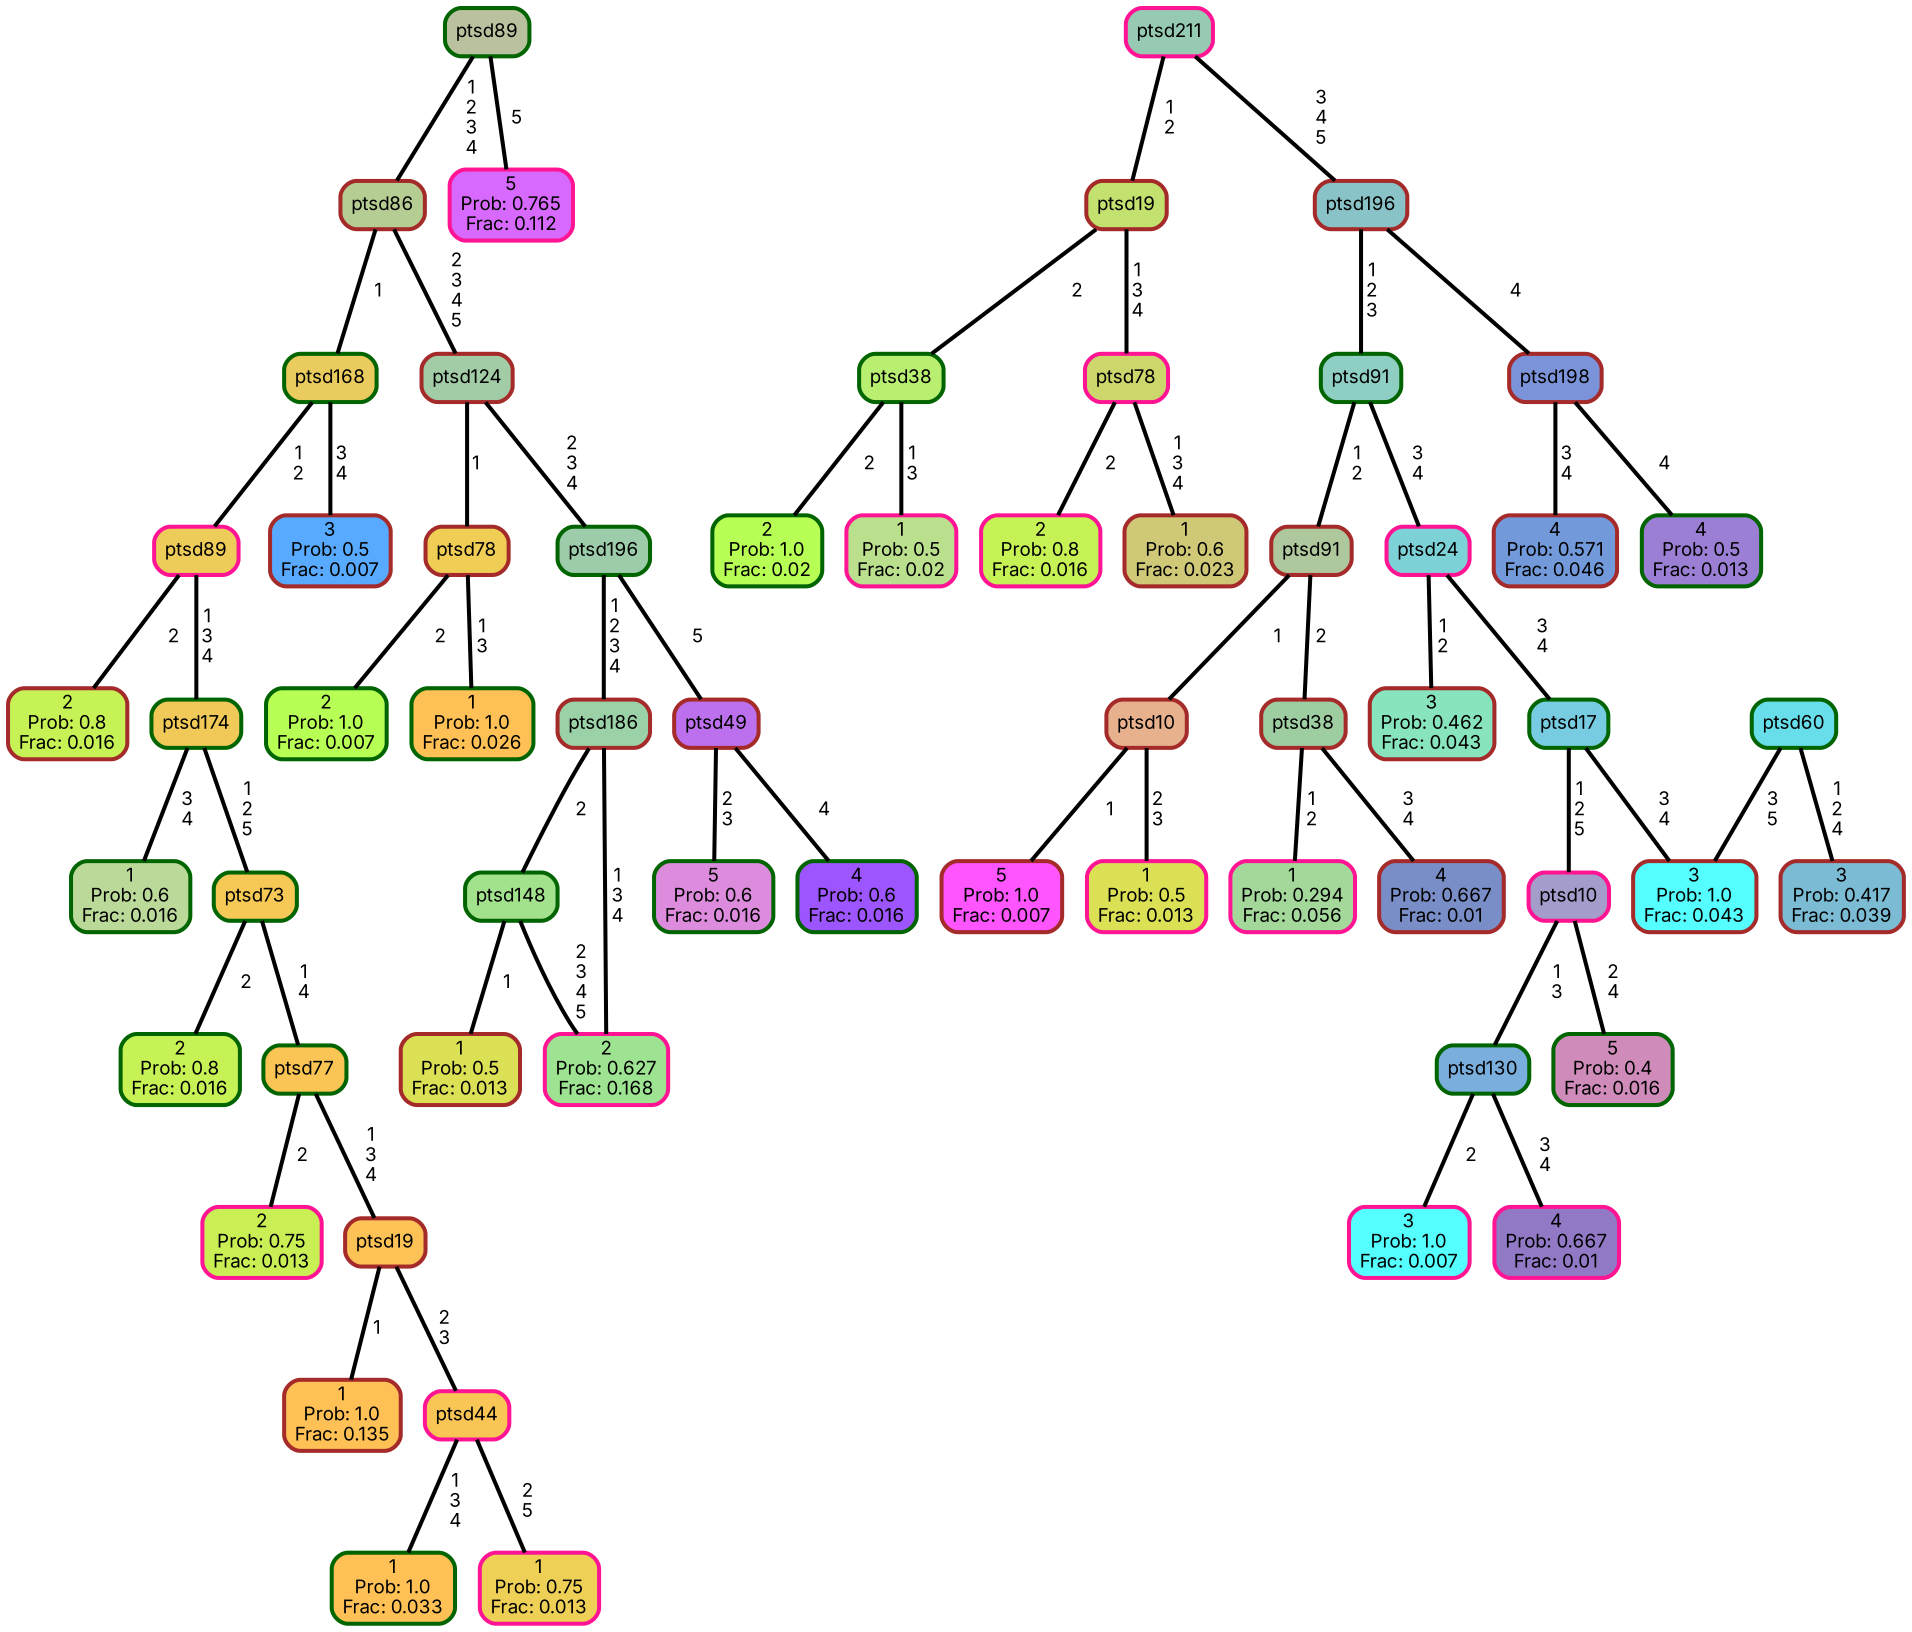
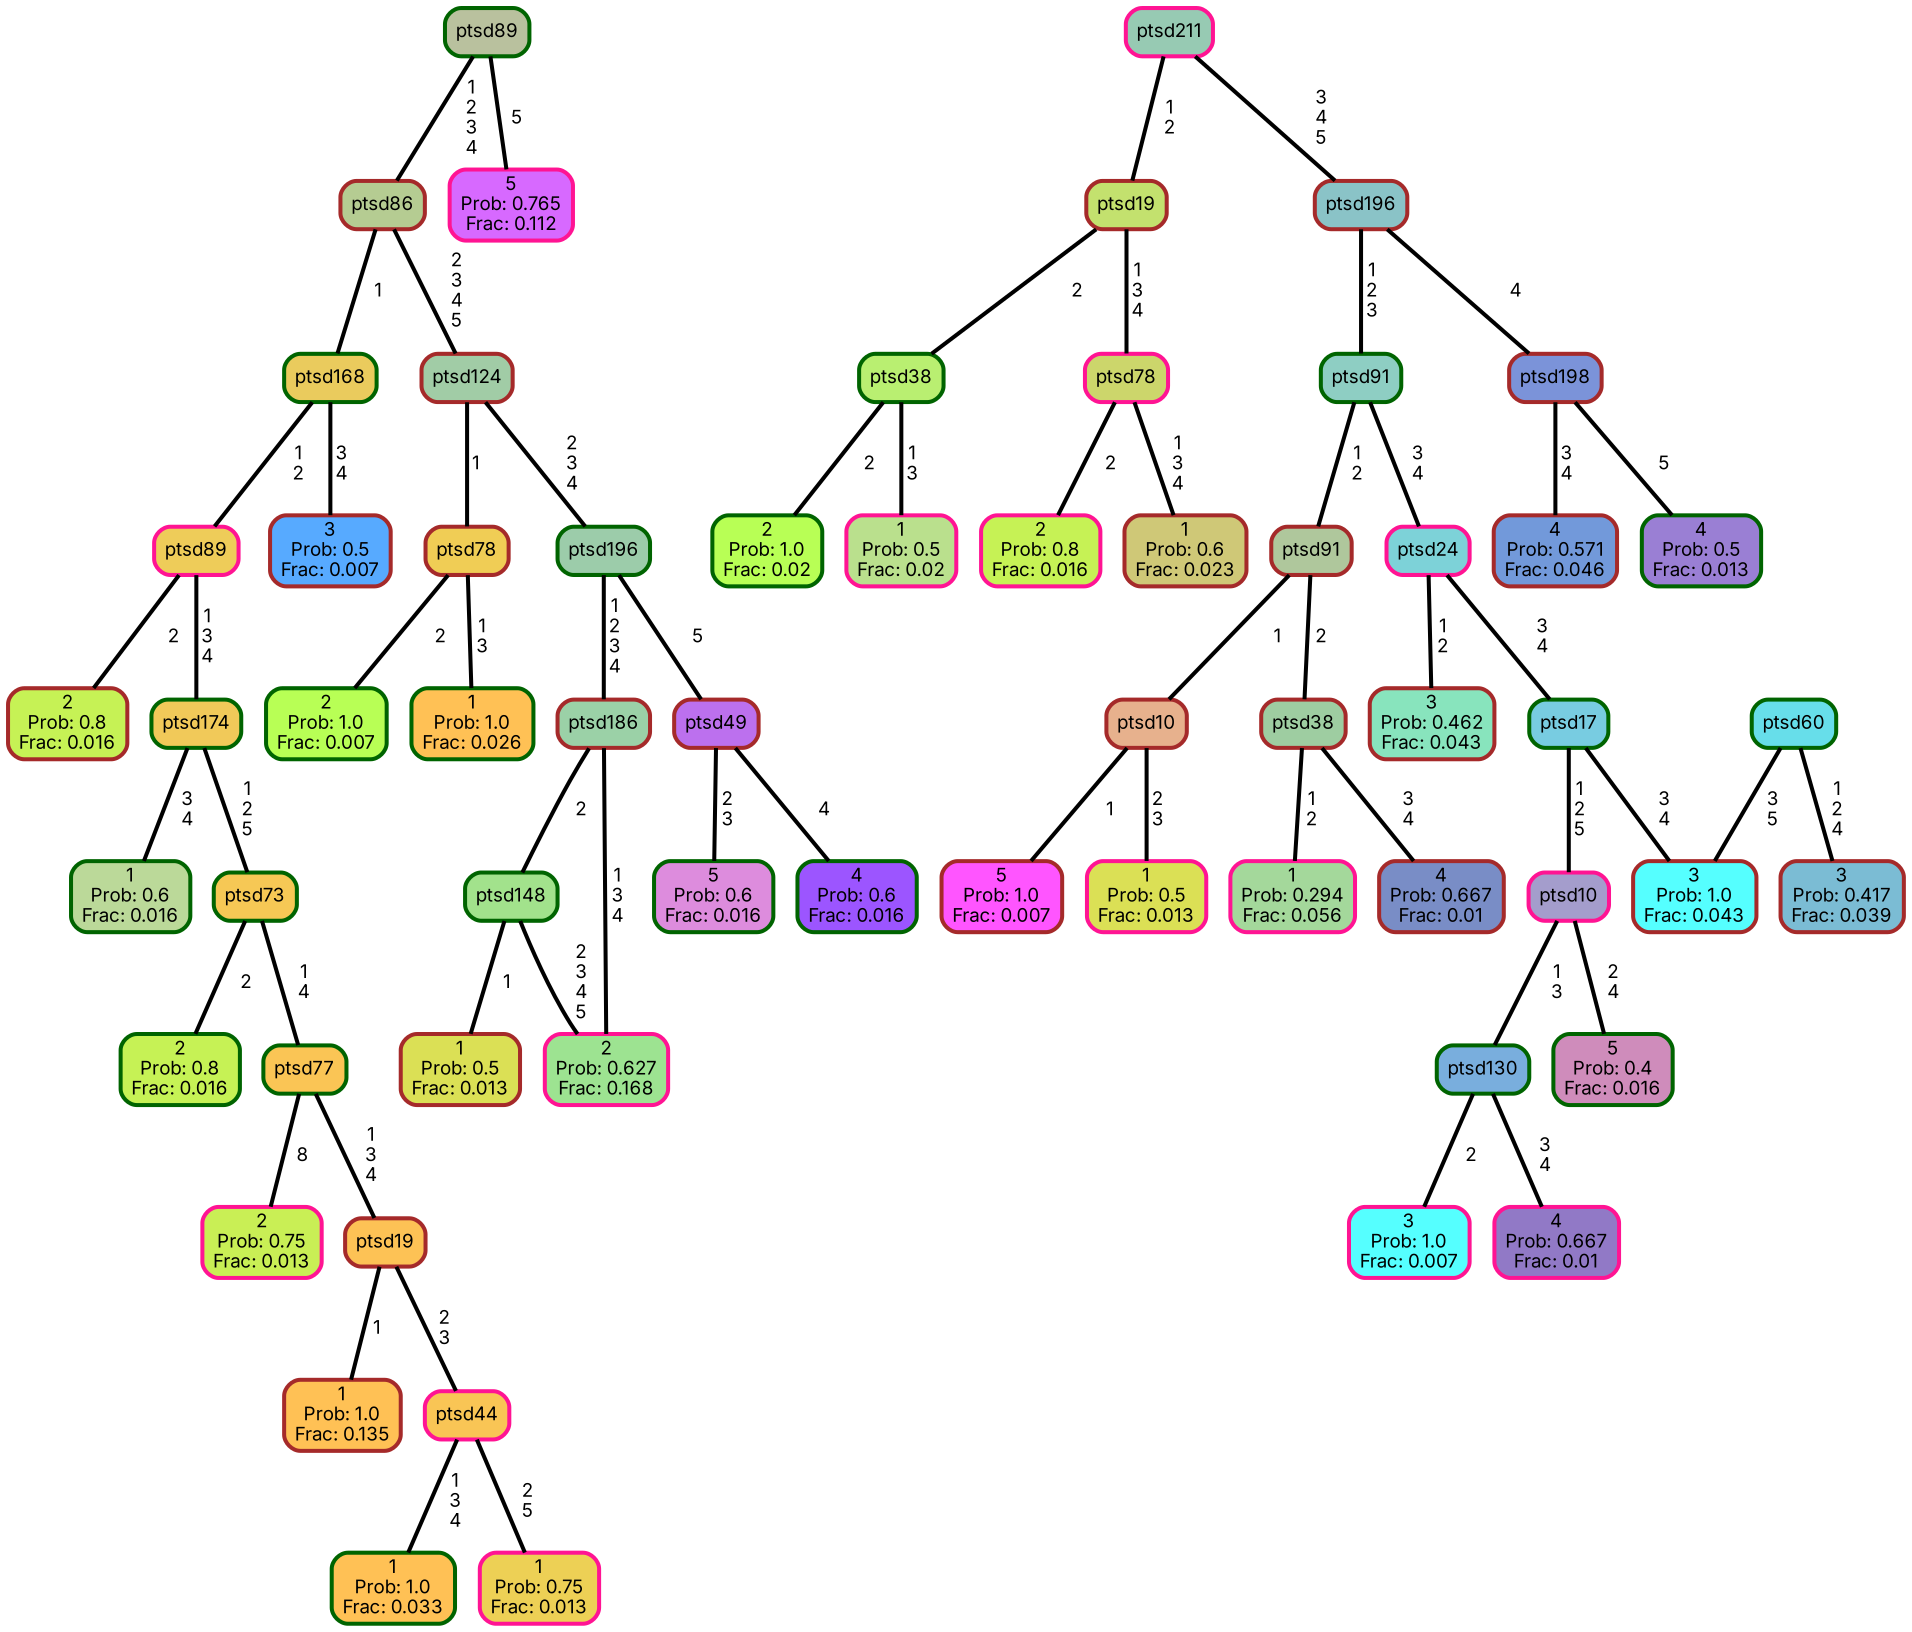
edge "ptsd198" -- "4 Prob: 0.5 Frac: 0.013": label " 4" -> " 5"
edge "ptsd77" -- "2 Prob: 0.75 Frac: 0.013": label " 2" -> " 8"
